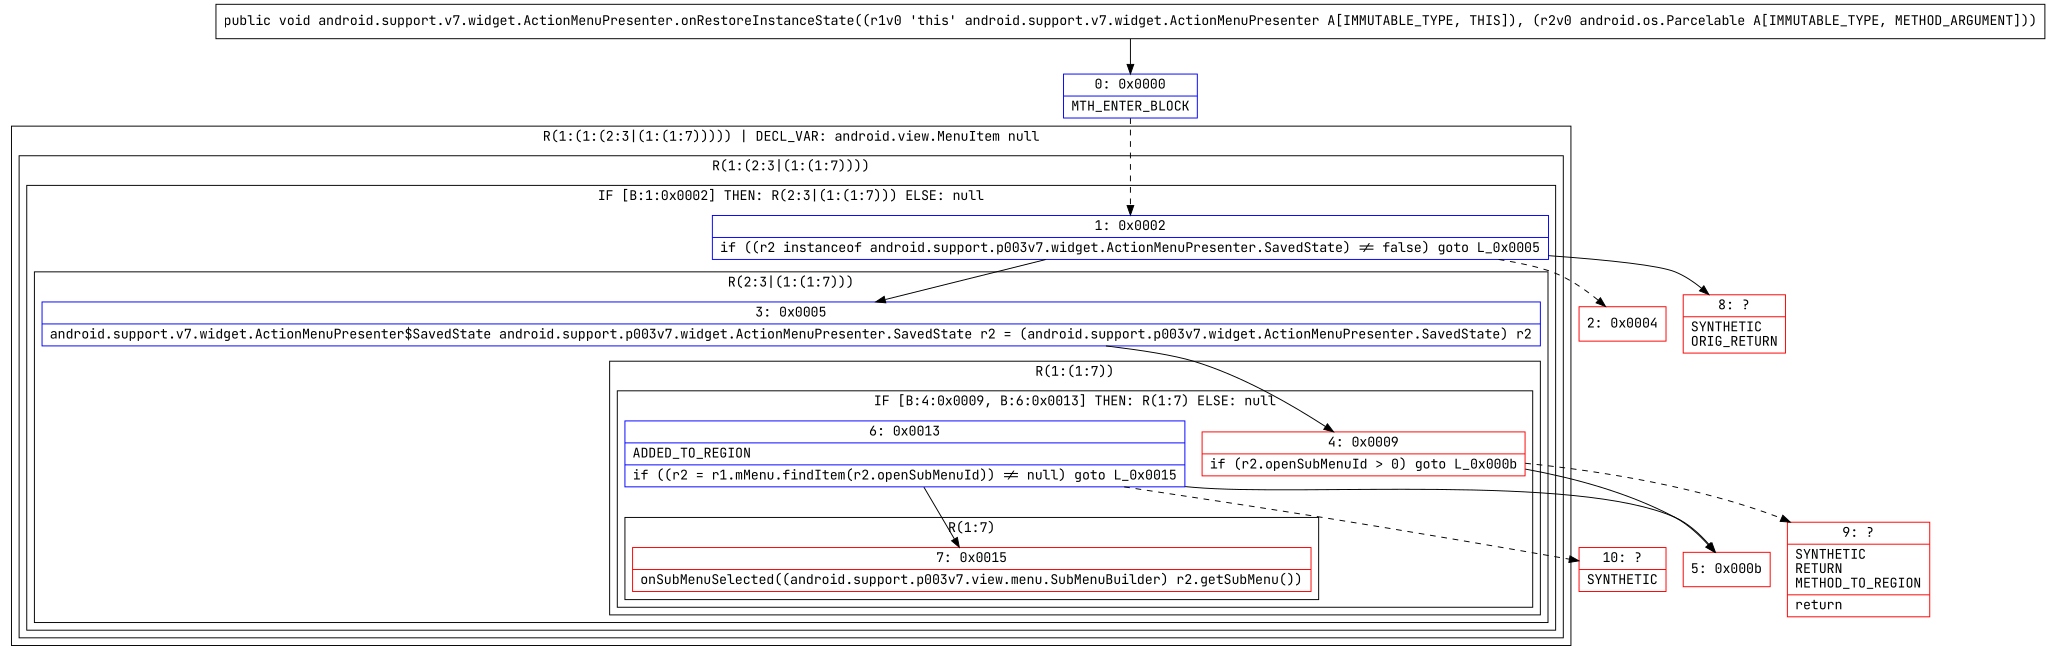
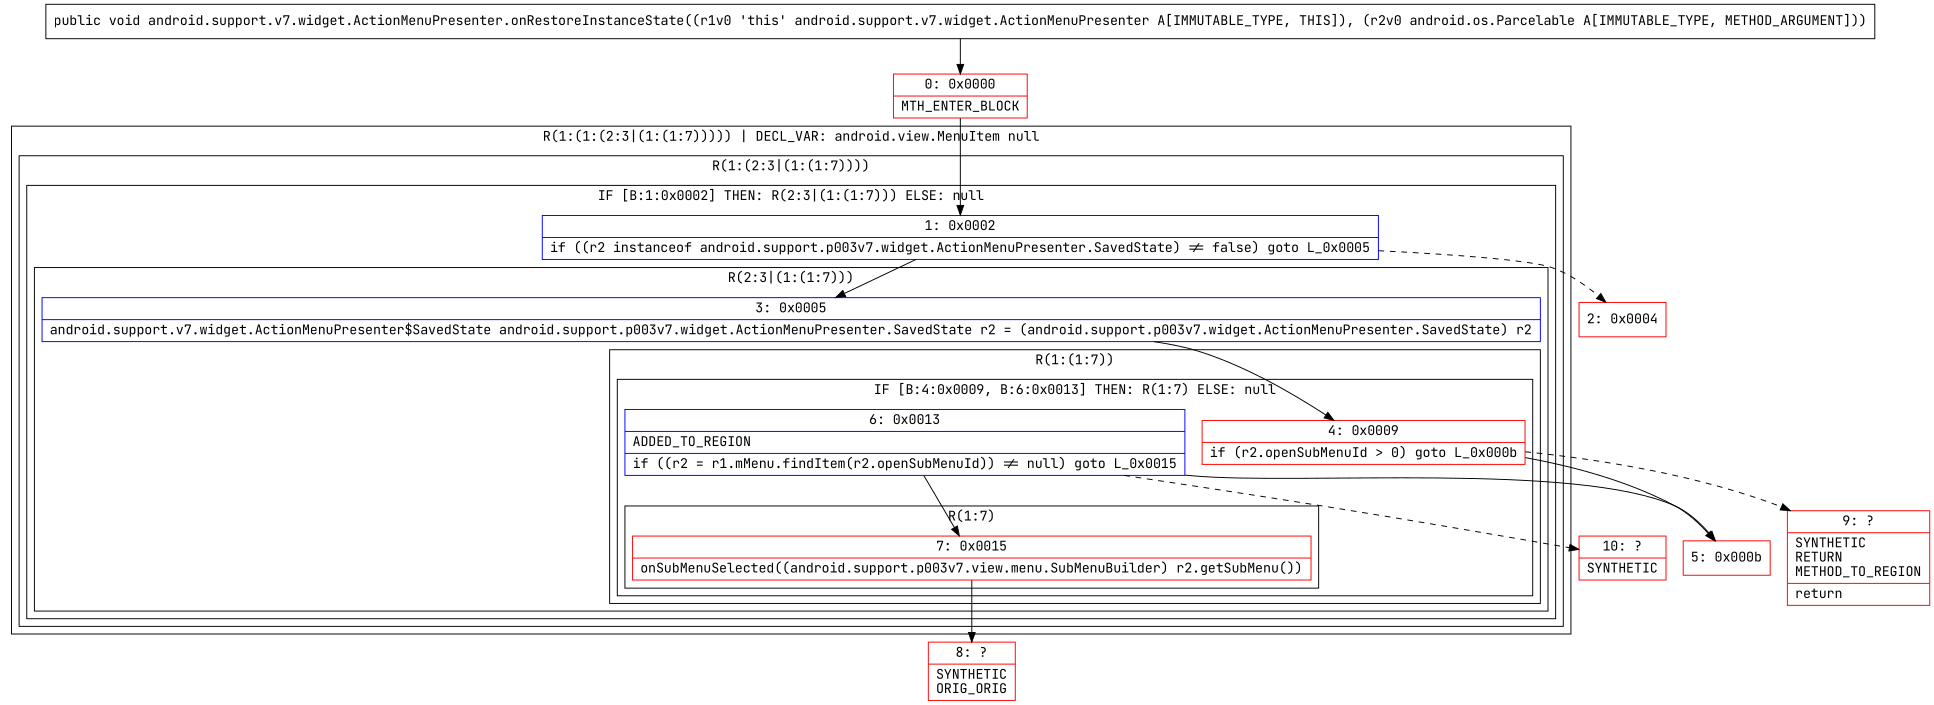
node "0: 0x0000": color blue -> red
edge "0: 0x0000" -> "1: 0x0002": style dashed -> solid
edge "1: 0x0002" -> "8: ?": now "7: 0x0015" -> "8: ?"
node "8: ?": text "ORIG_RETURN" -> "ORIG_ORIG"
